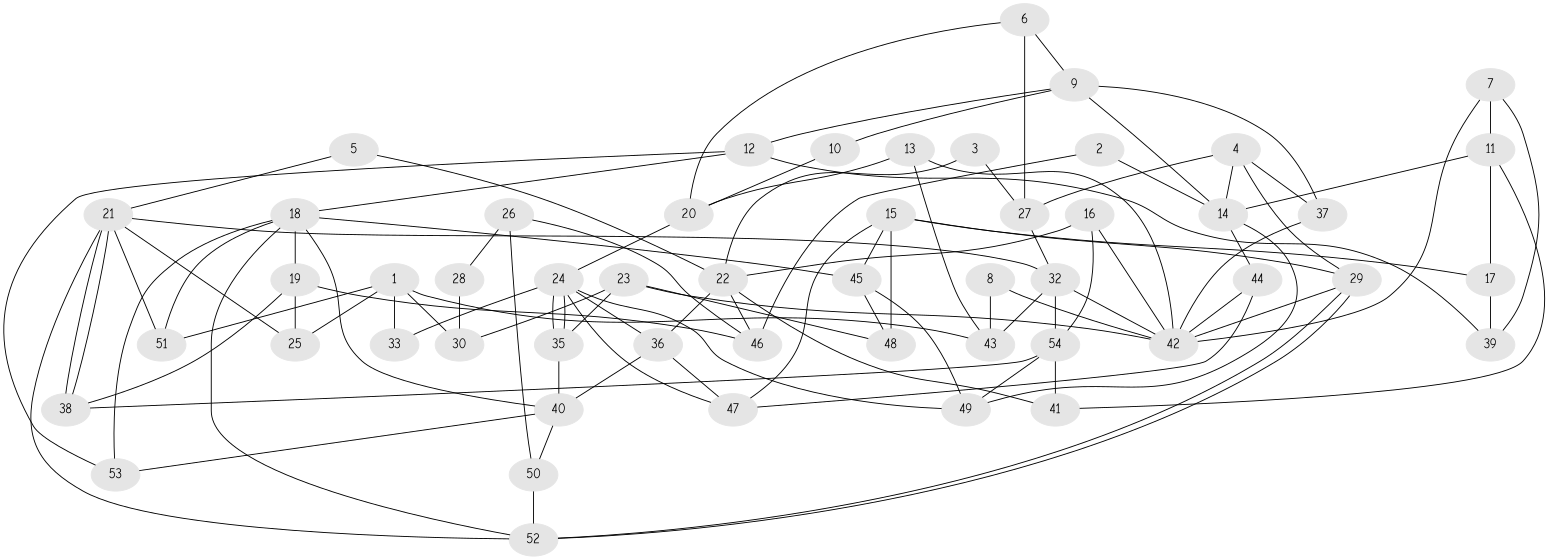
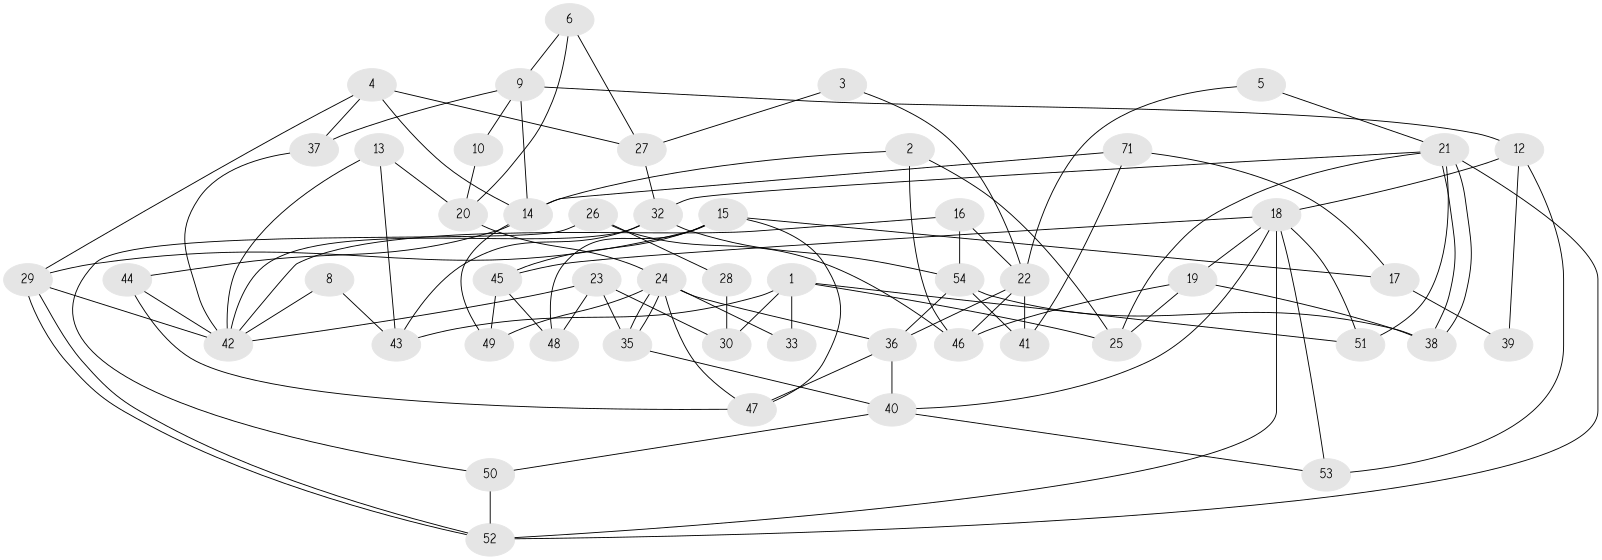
node "7": removed
node "11": label "11" -> "71"
edge "2" -- "25": added
edge "54" -- "49": now "54" -- "36"
